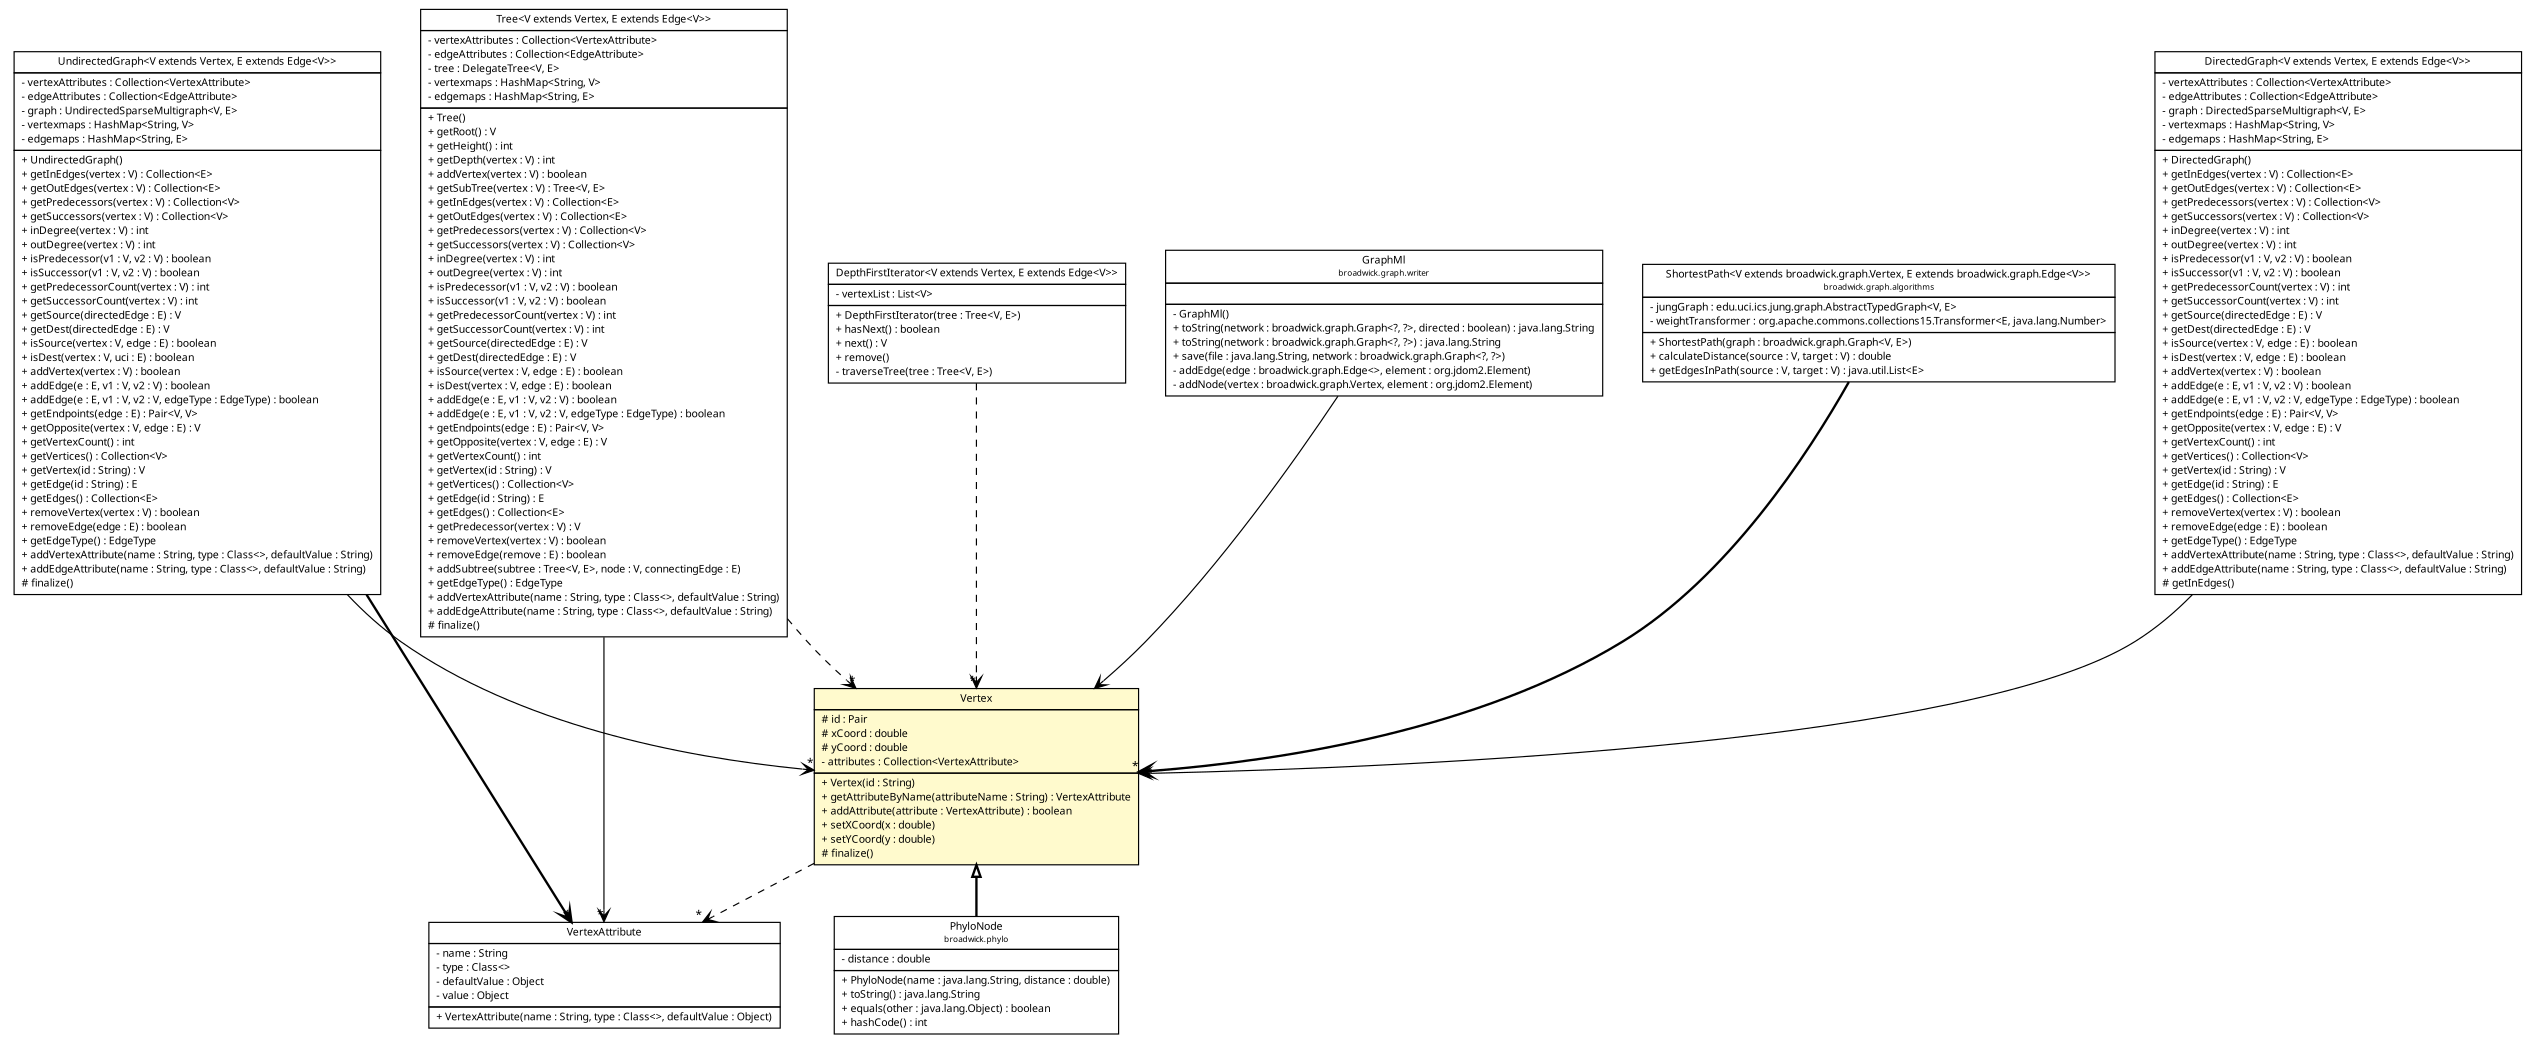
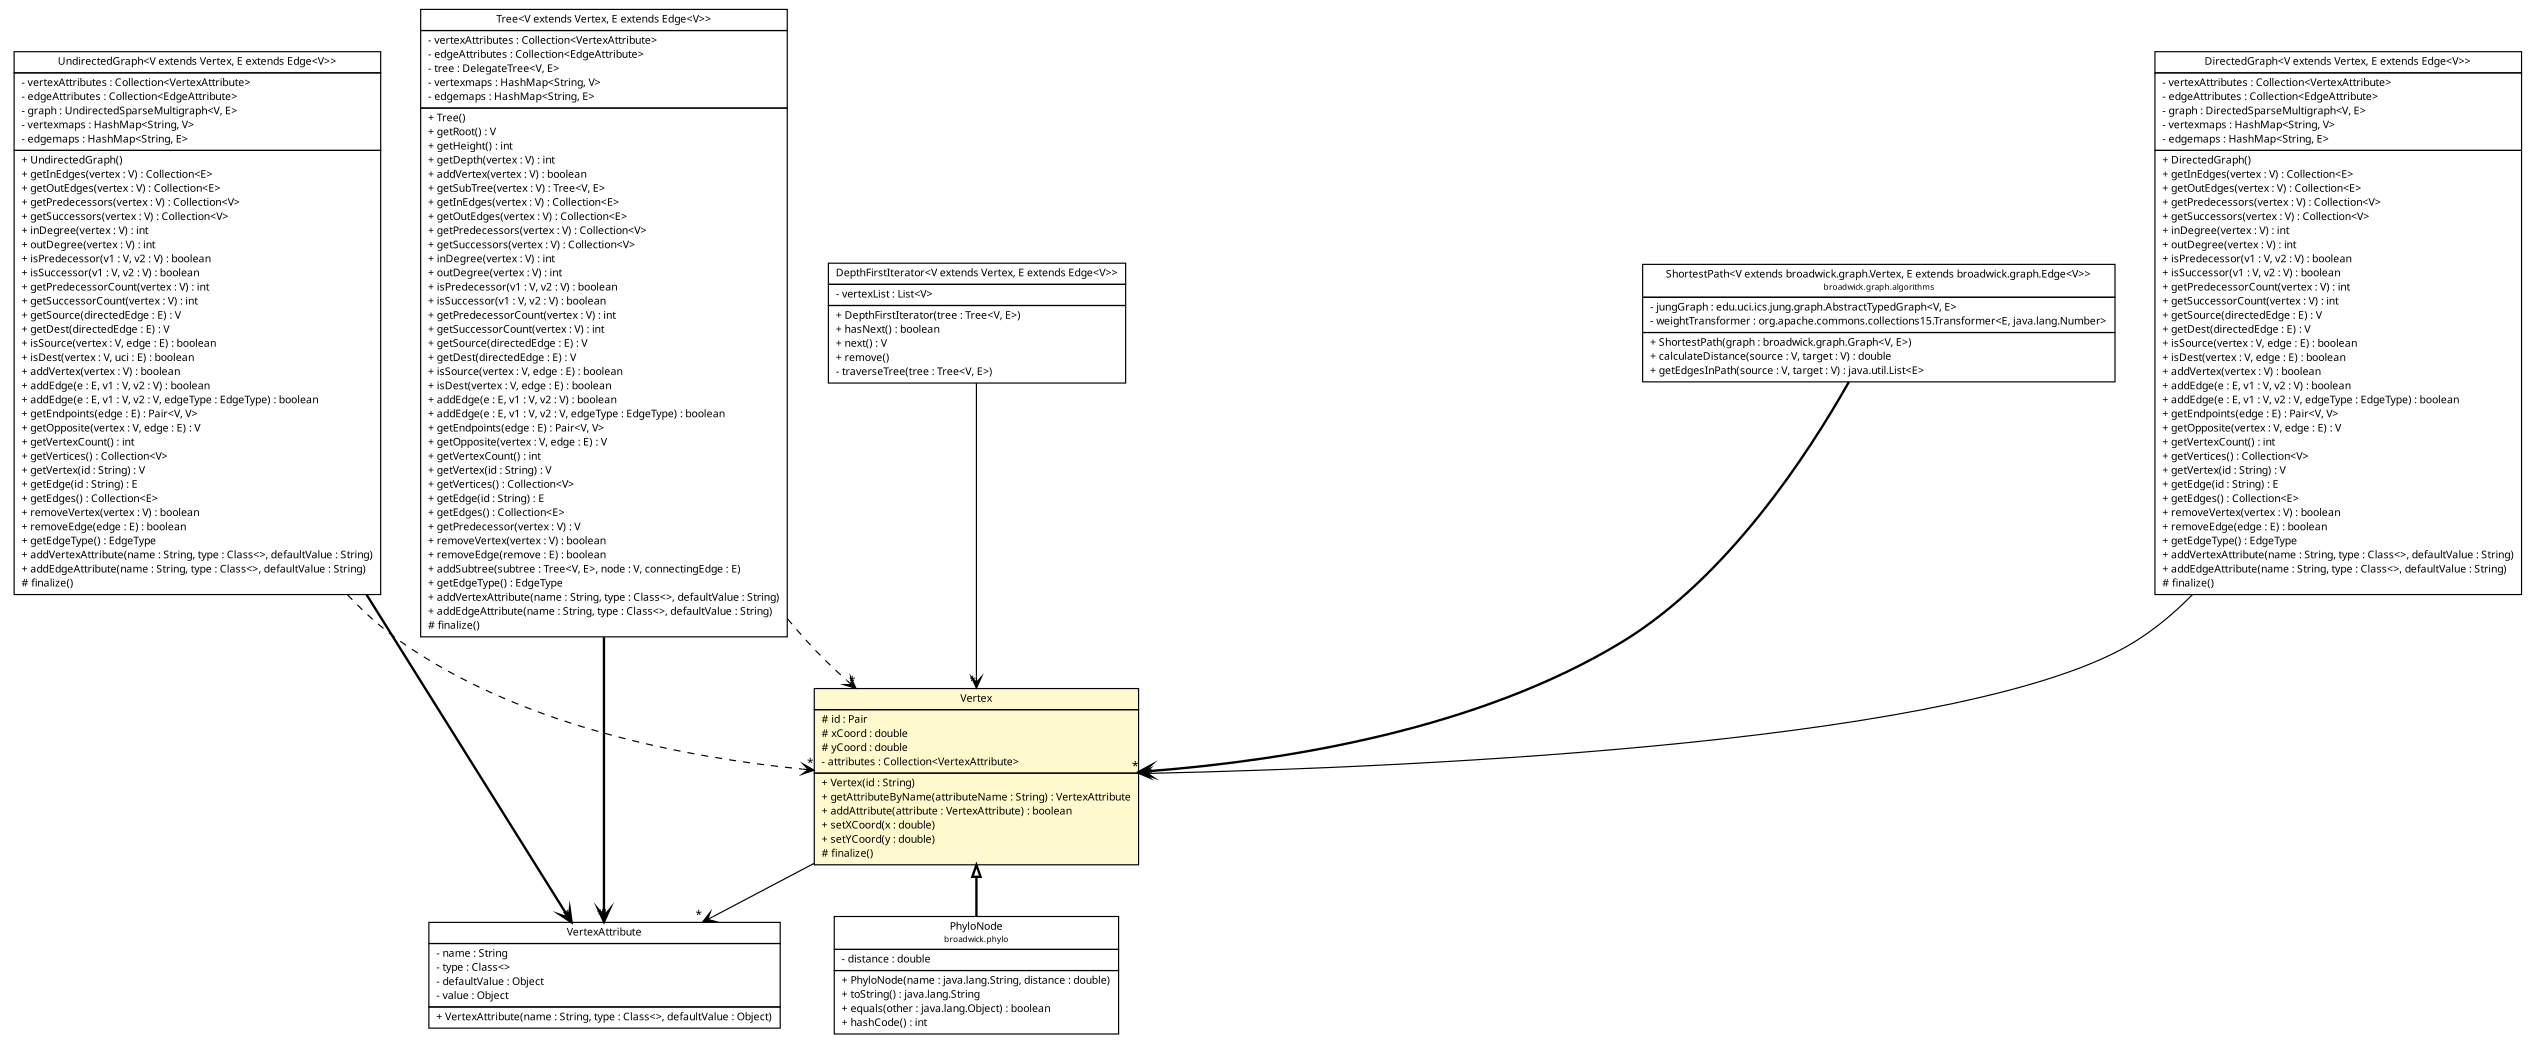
node "GraphMl": removed
edge "DepthFirstIterator<V extends Vertex, E extends Edge<V>>" -> "Vertex": style dashed -> solid
node "DirectedGraph<V extends Vertex, E extends Edge<V>>": text "# getInEdges()" -> "# finalize()"
edge "UndirectedGraph<V extends Vertex, E extends Edge<V>>" -> "Vertex": style solid -> dashed
edge "Tree<V extends Vertex, E extends Edge<V>>" -> "VertexAttribute": style solid -> bold
edge "Vertex" -> "VertexAttribute": style dashed -> solid
